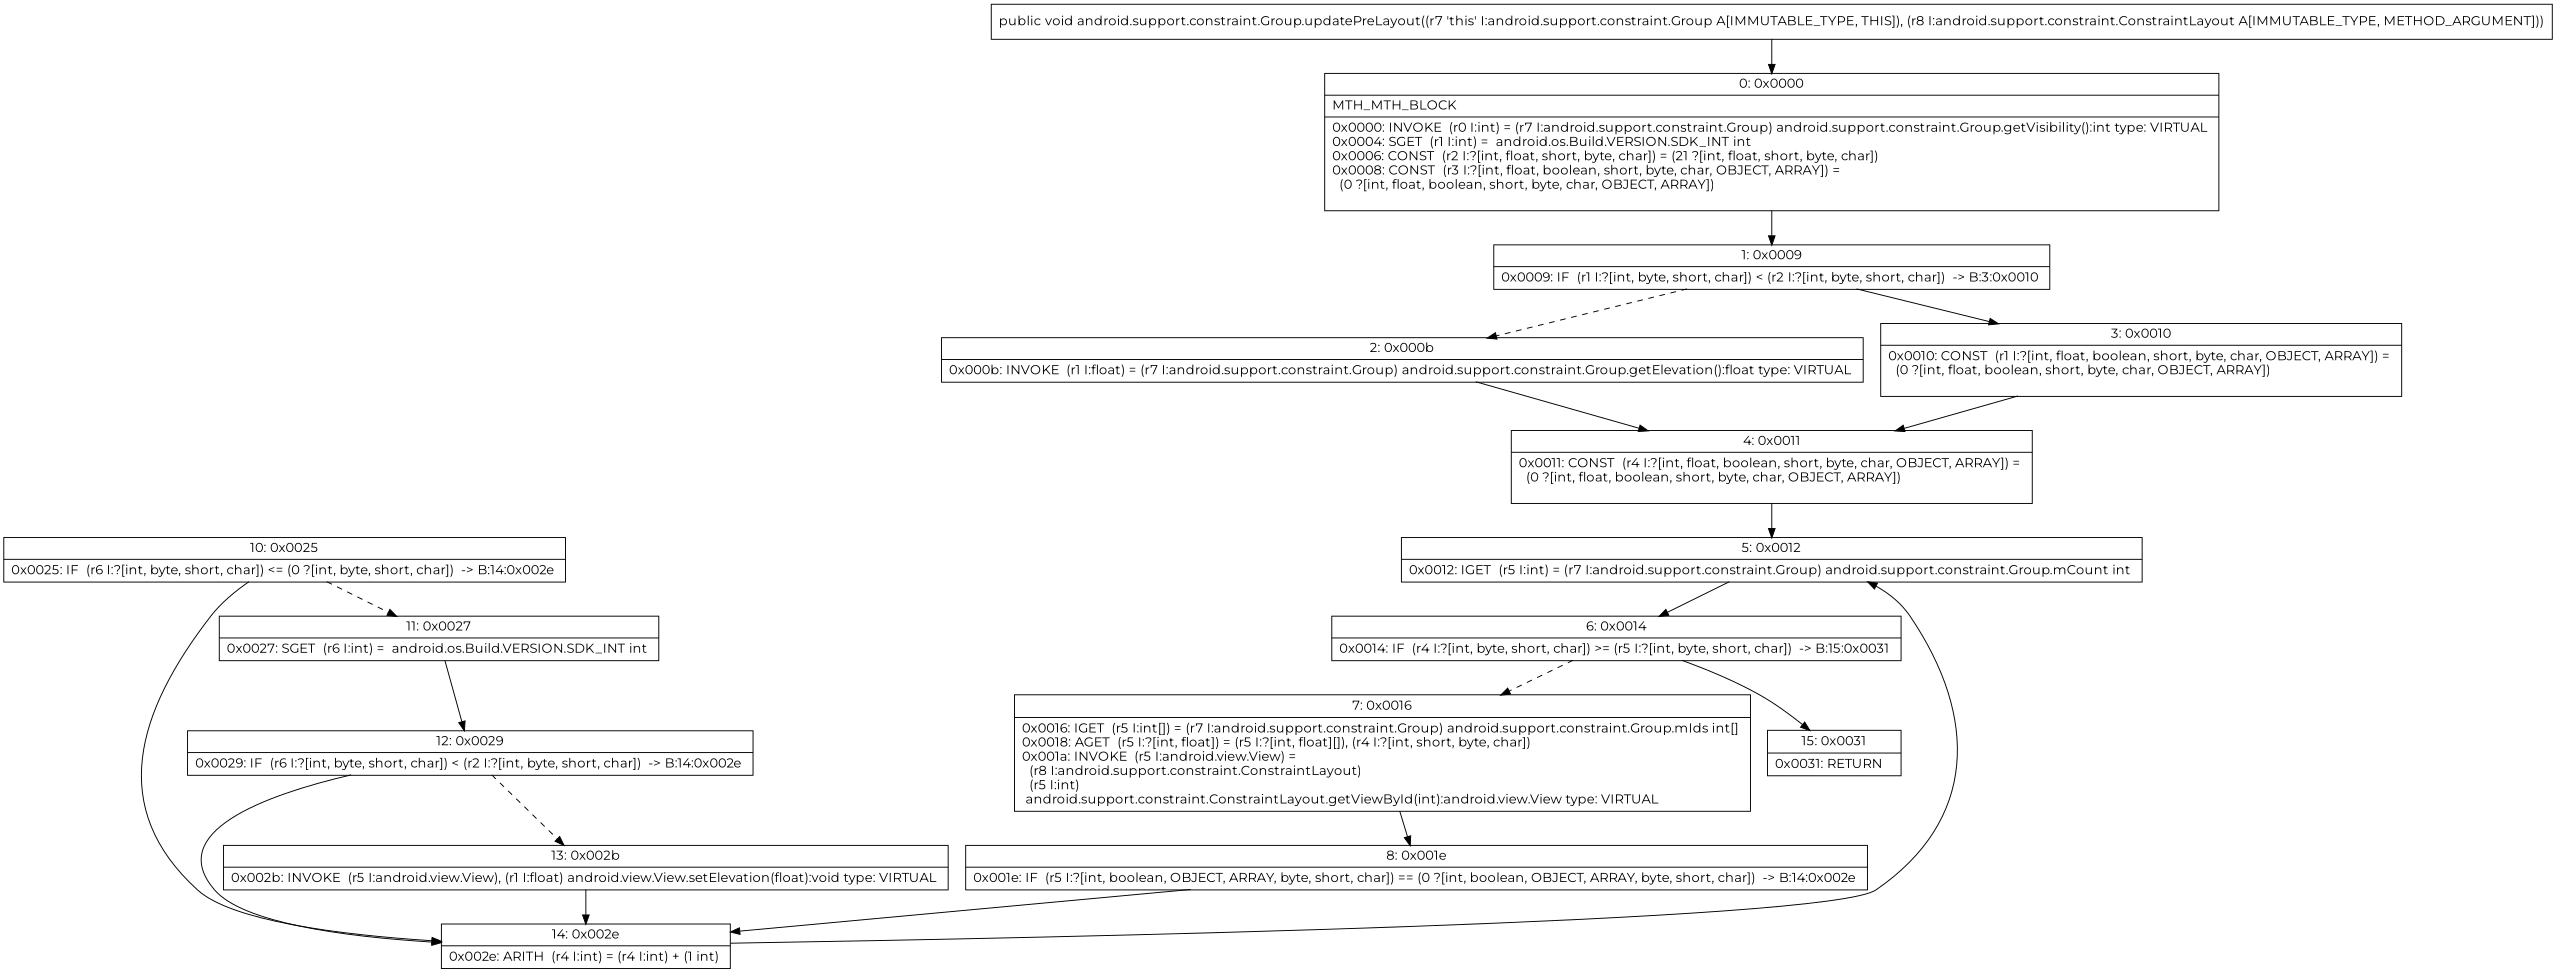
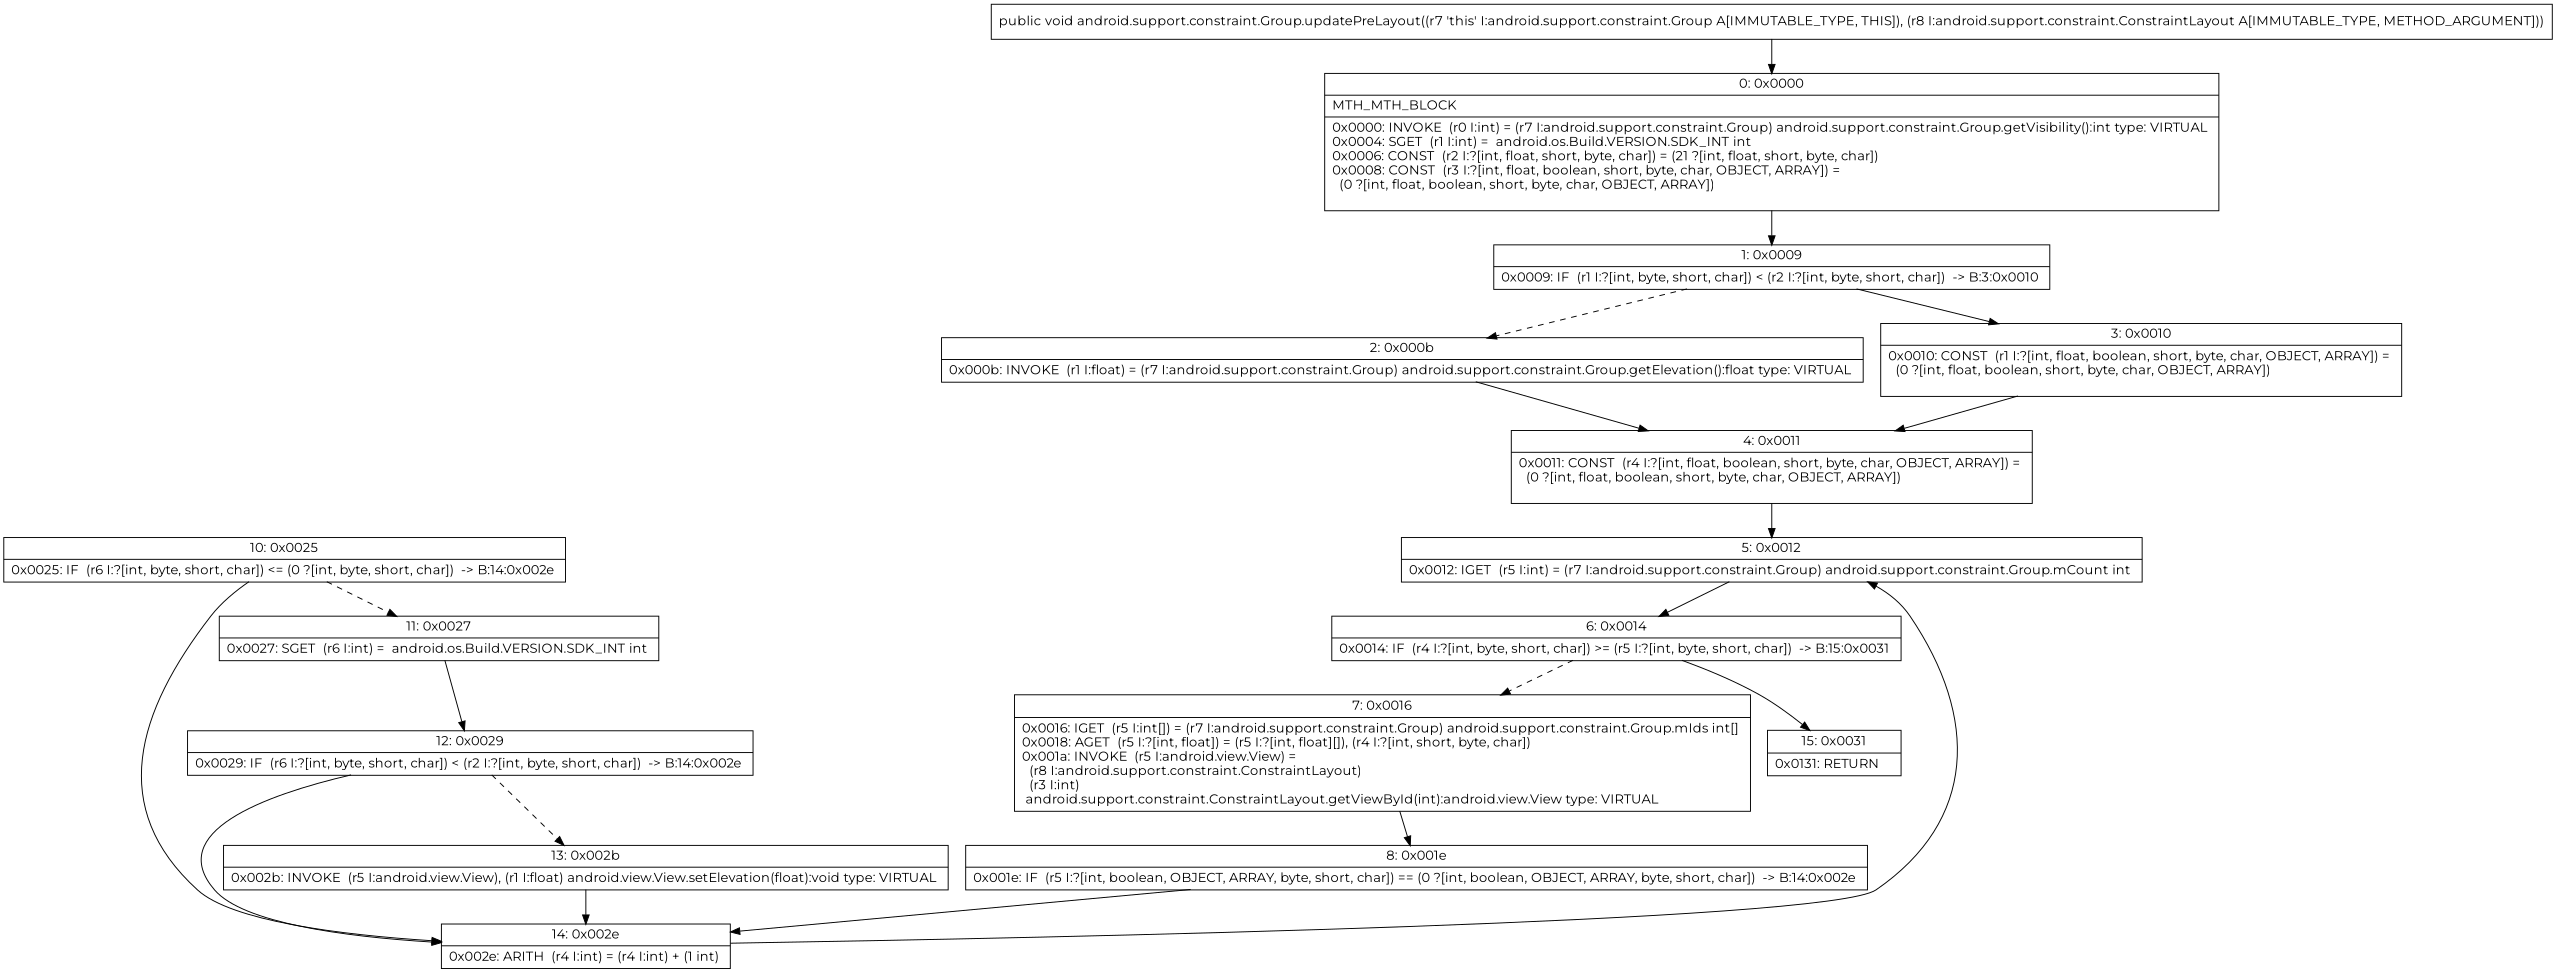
node "15: 0x0031": text "0x0031: RETURN" -> "0x0131: RETURN"
node "7: 0x0016": text "(r5 I:int)" -> "(r3 I:int)"
